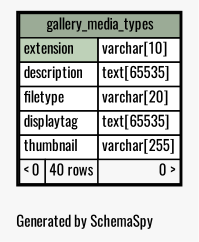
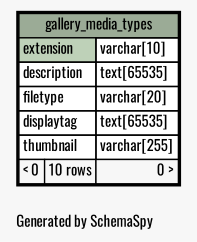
node "gallery_media_types": text "40 rows" -> "10 rows"
